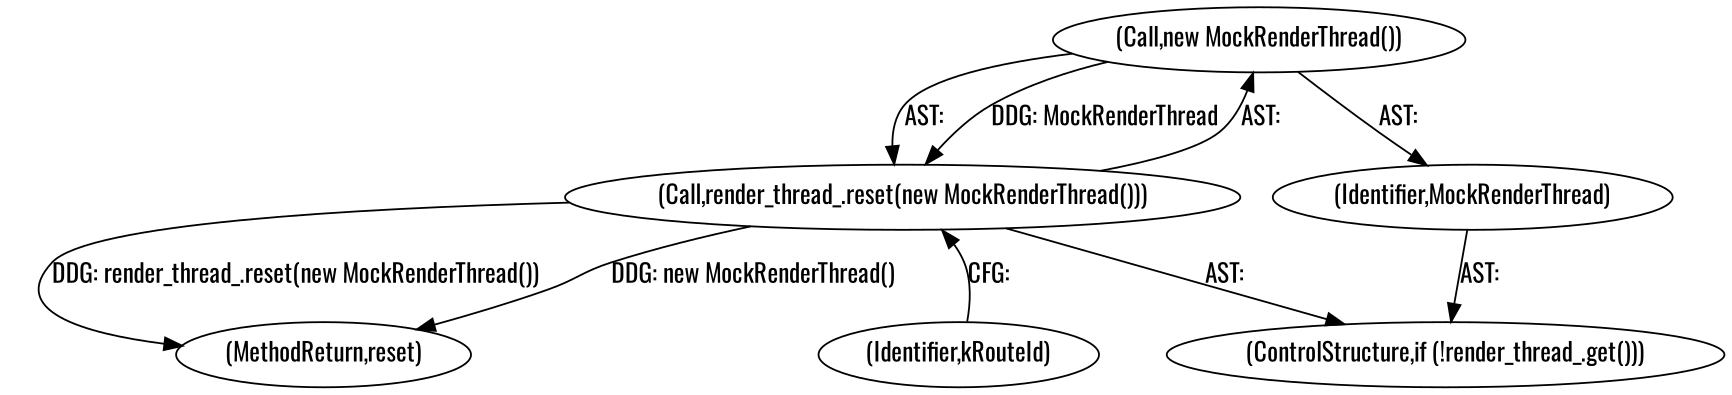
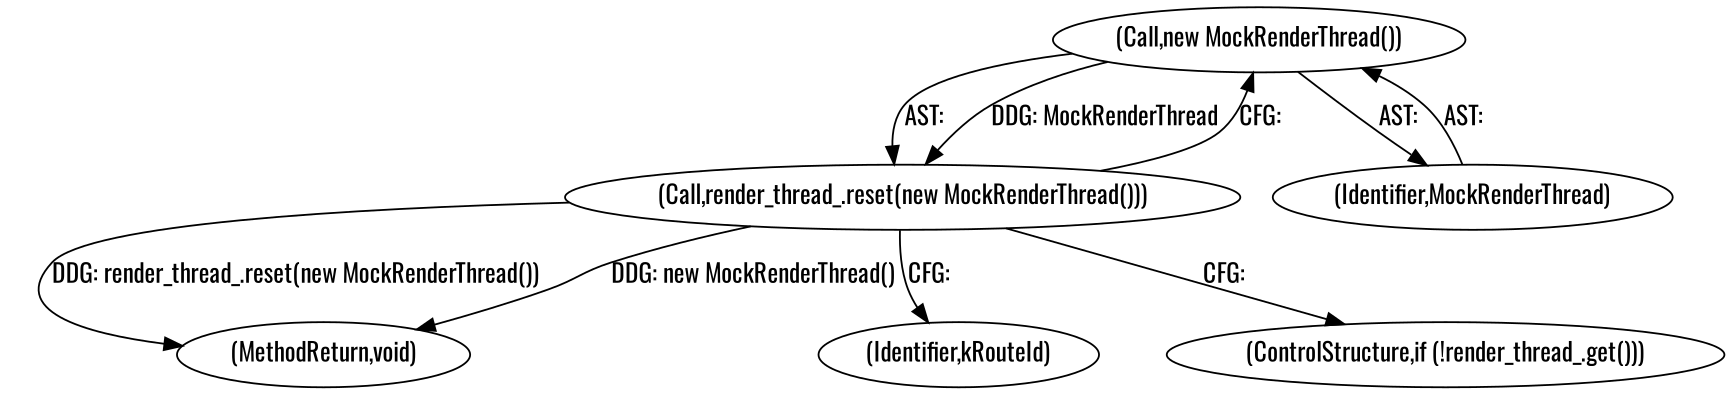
edge "(Call,render_thread_.reset(new MockRenderThread()))" -> "(Call,new MockRenderThread())": label "AST: " -> "CFG: "
edge "(Identifier,MockRenderThread)" -> "(ControlStructure,if (!render_thread_.get()))": now "(Identifier,MockRenderThread)" -> "(Call,new MockRenderThread())"
edge "(Call,render_thread_.reset(new MockRenderThread()))" -> "(ControlStructure,if (!render_thread_.get()))": label "AST: " -> "CFG: "
edge "(Identifier,kRouteId)" -> "(Call,render_thread_.reset(new MockRenderThread()))": reversed
node "(MethodReturn,reset)": label "(MethodReturn,reset)" -> "(MethodReturn,void)"
